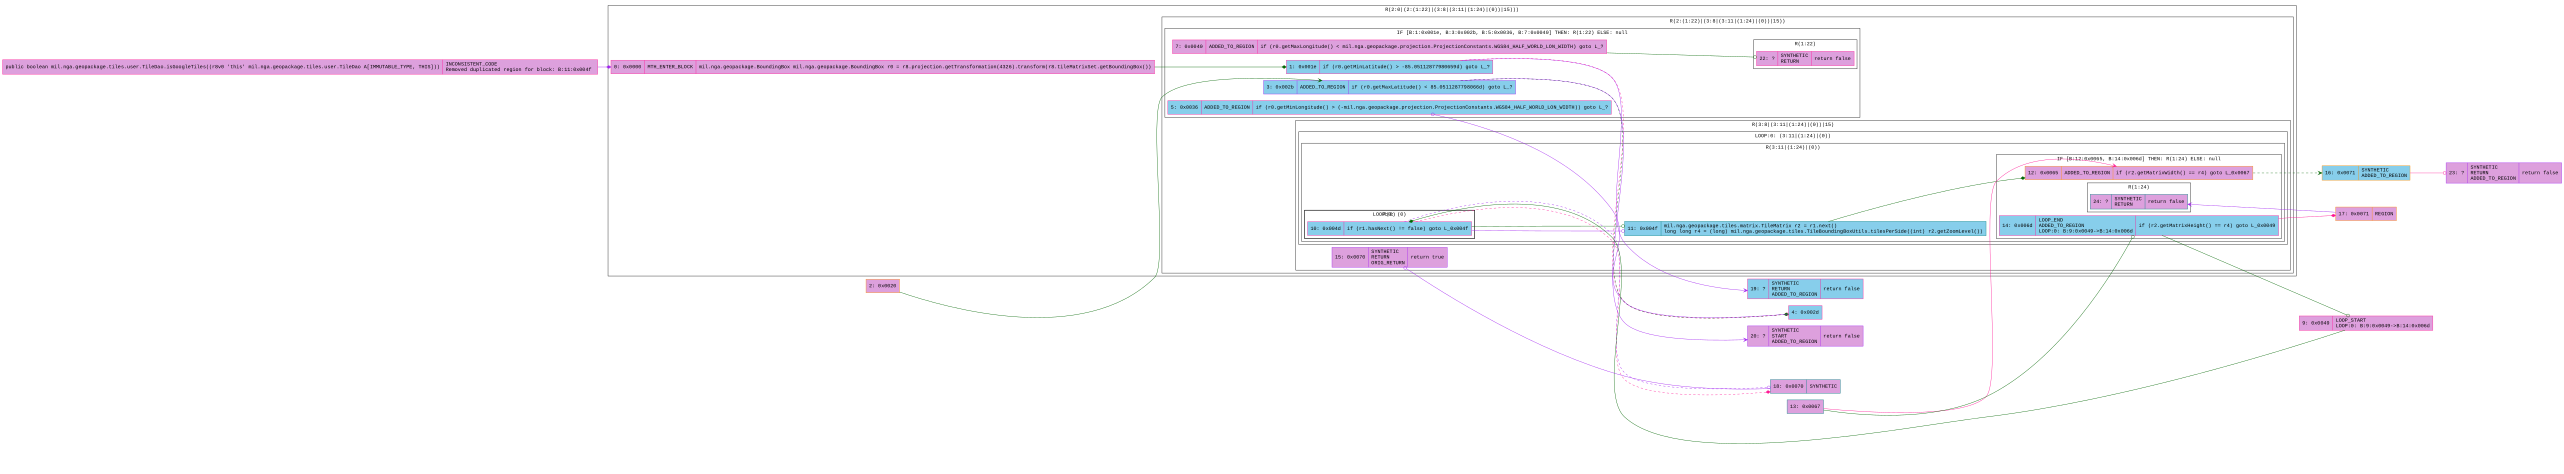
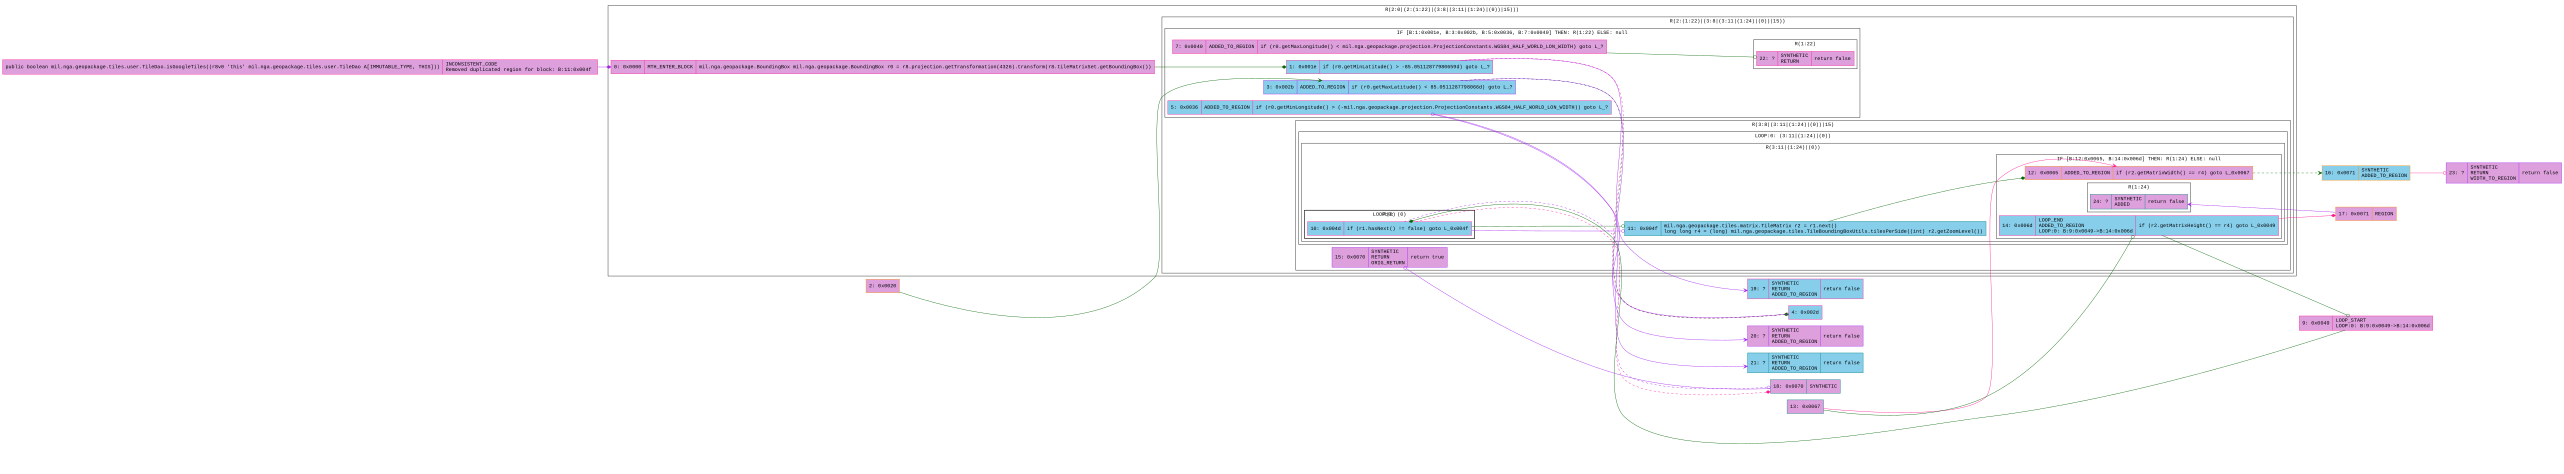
node "23: ?": text "ADDED_TO_REGION" -> "WIDTH_TO_REGION"
node "24: ?": text "RETURN" -> "ADDED"
node "20: ?": text "START" -> "RETURN"
node "21: ?": added
